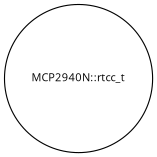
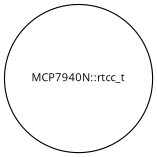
node "MCP2940N::rtcc_t": label "MCP2940N::rtcc_t" -> "MCP7940N::rtcc_t"
